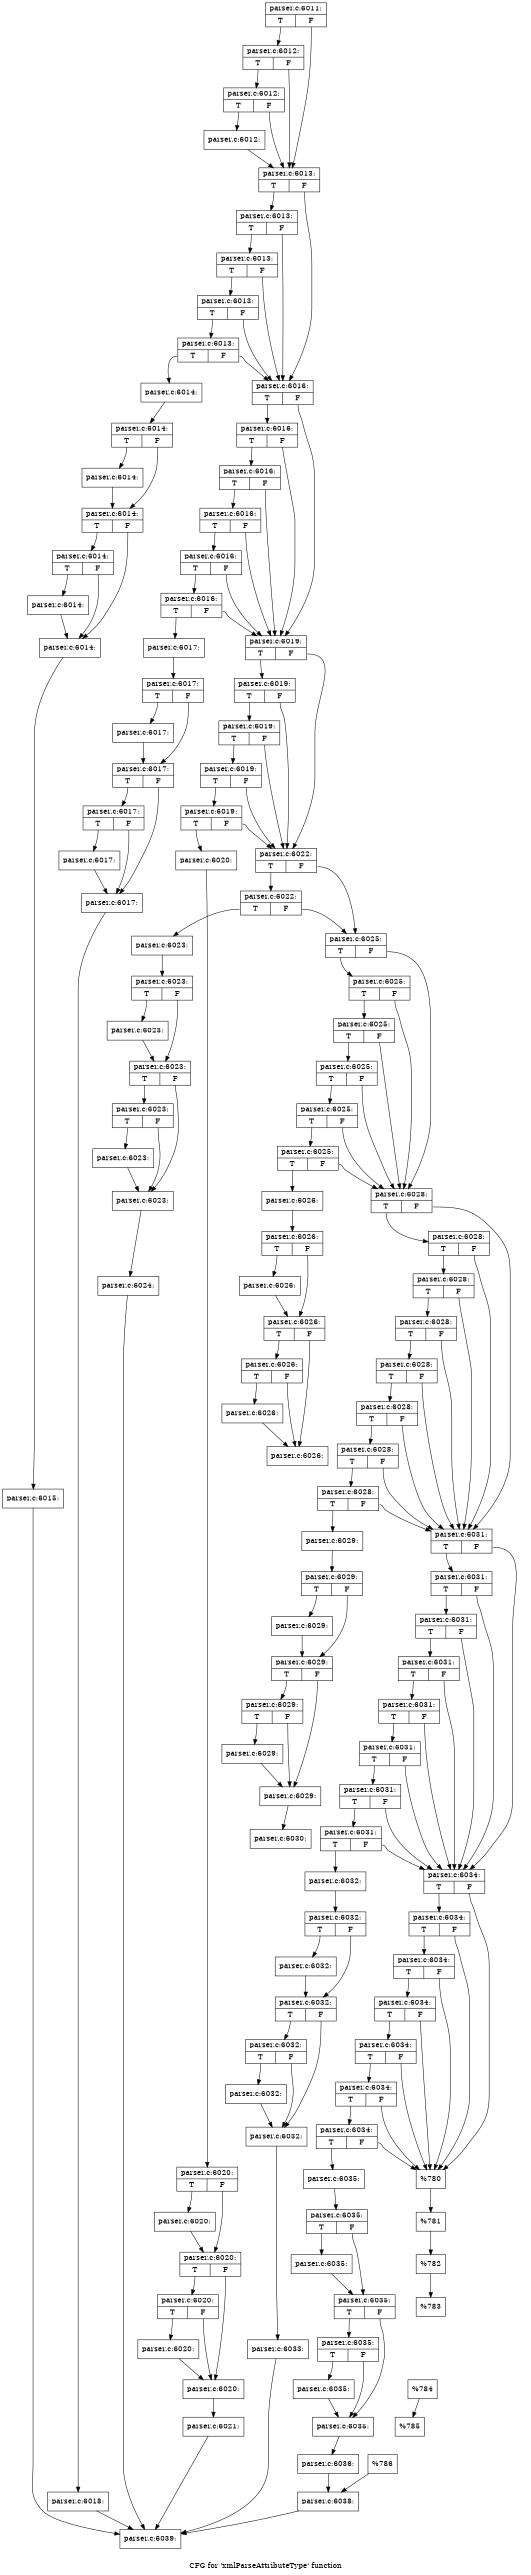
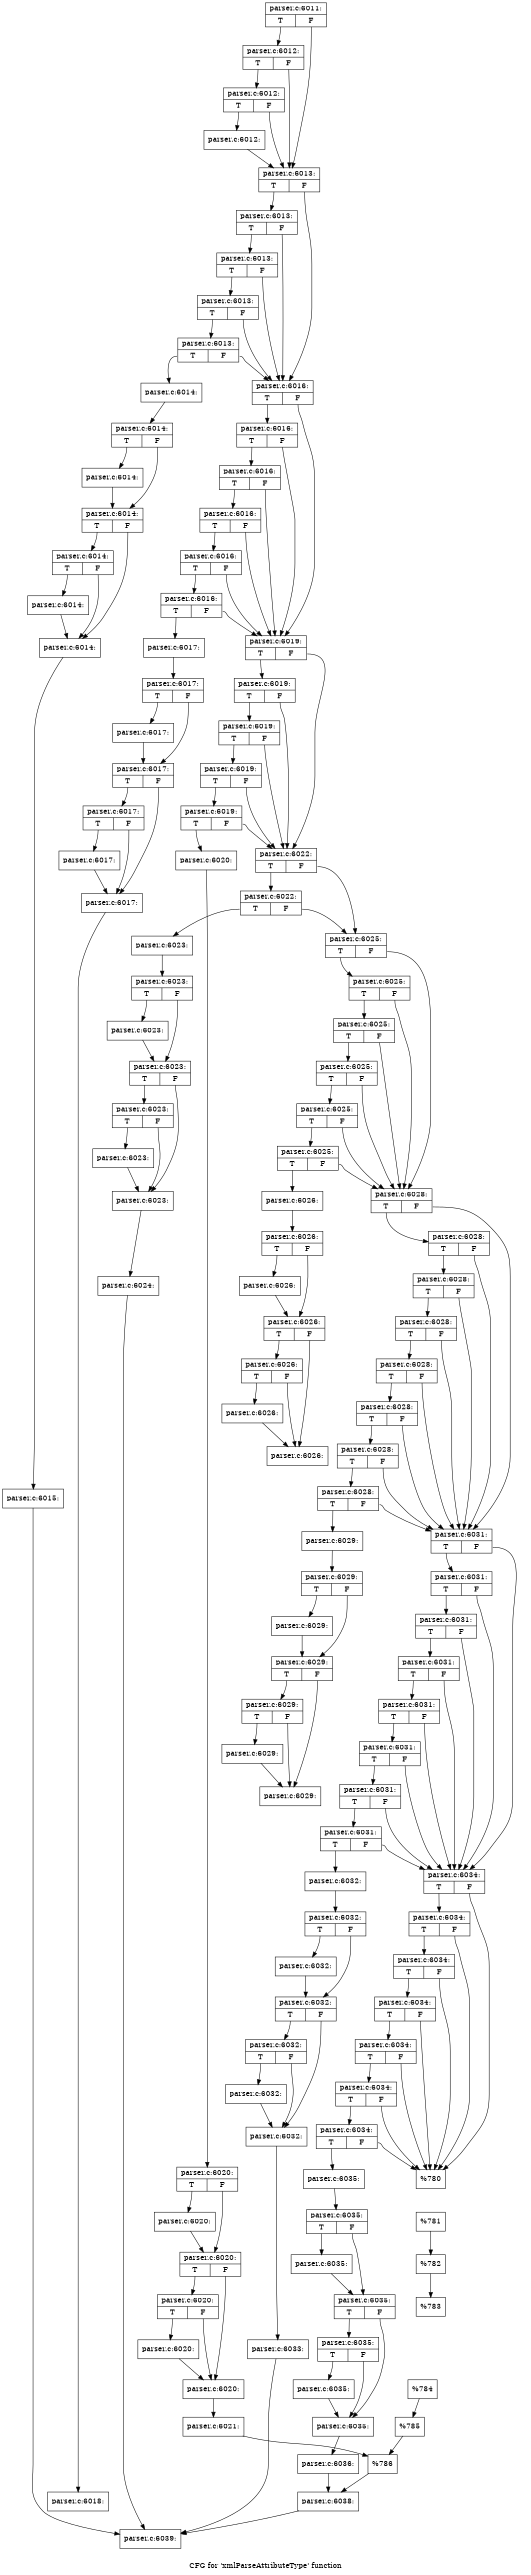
node "parser.c:6030:": removed
edge "%780" -> "%781": removed
edge "%785" -> "%786": added
edge "parser.c:6021:" -> "parser.c:6039:": now "parser.c:6021:" -> "%786"
edge "parser.c:6018:" -> "parser.c:6039:": removed
